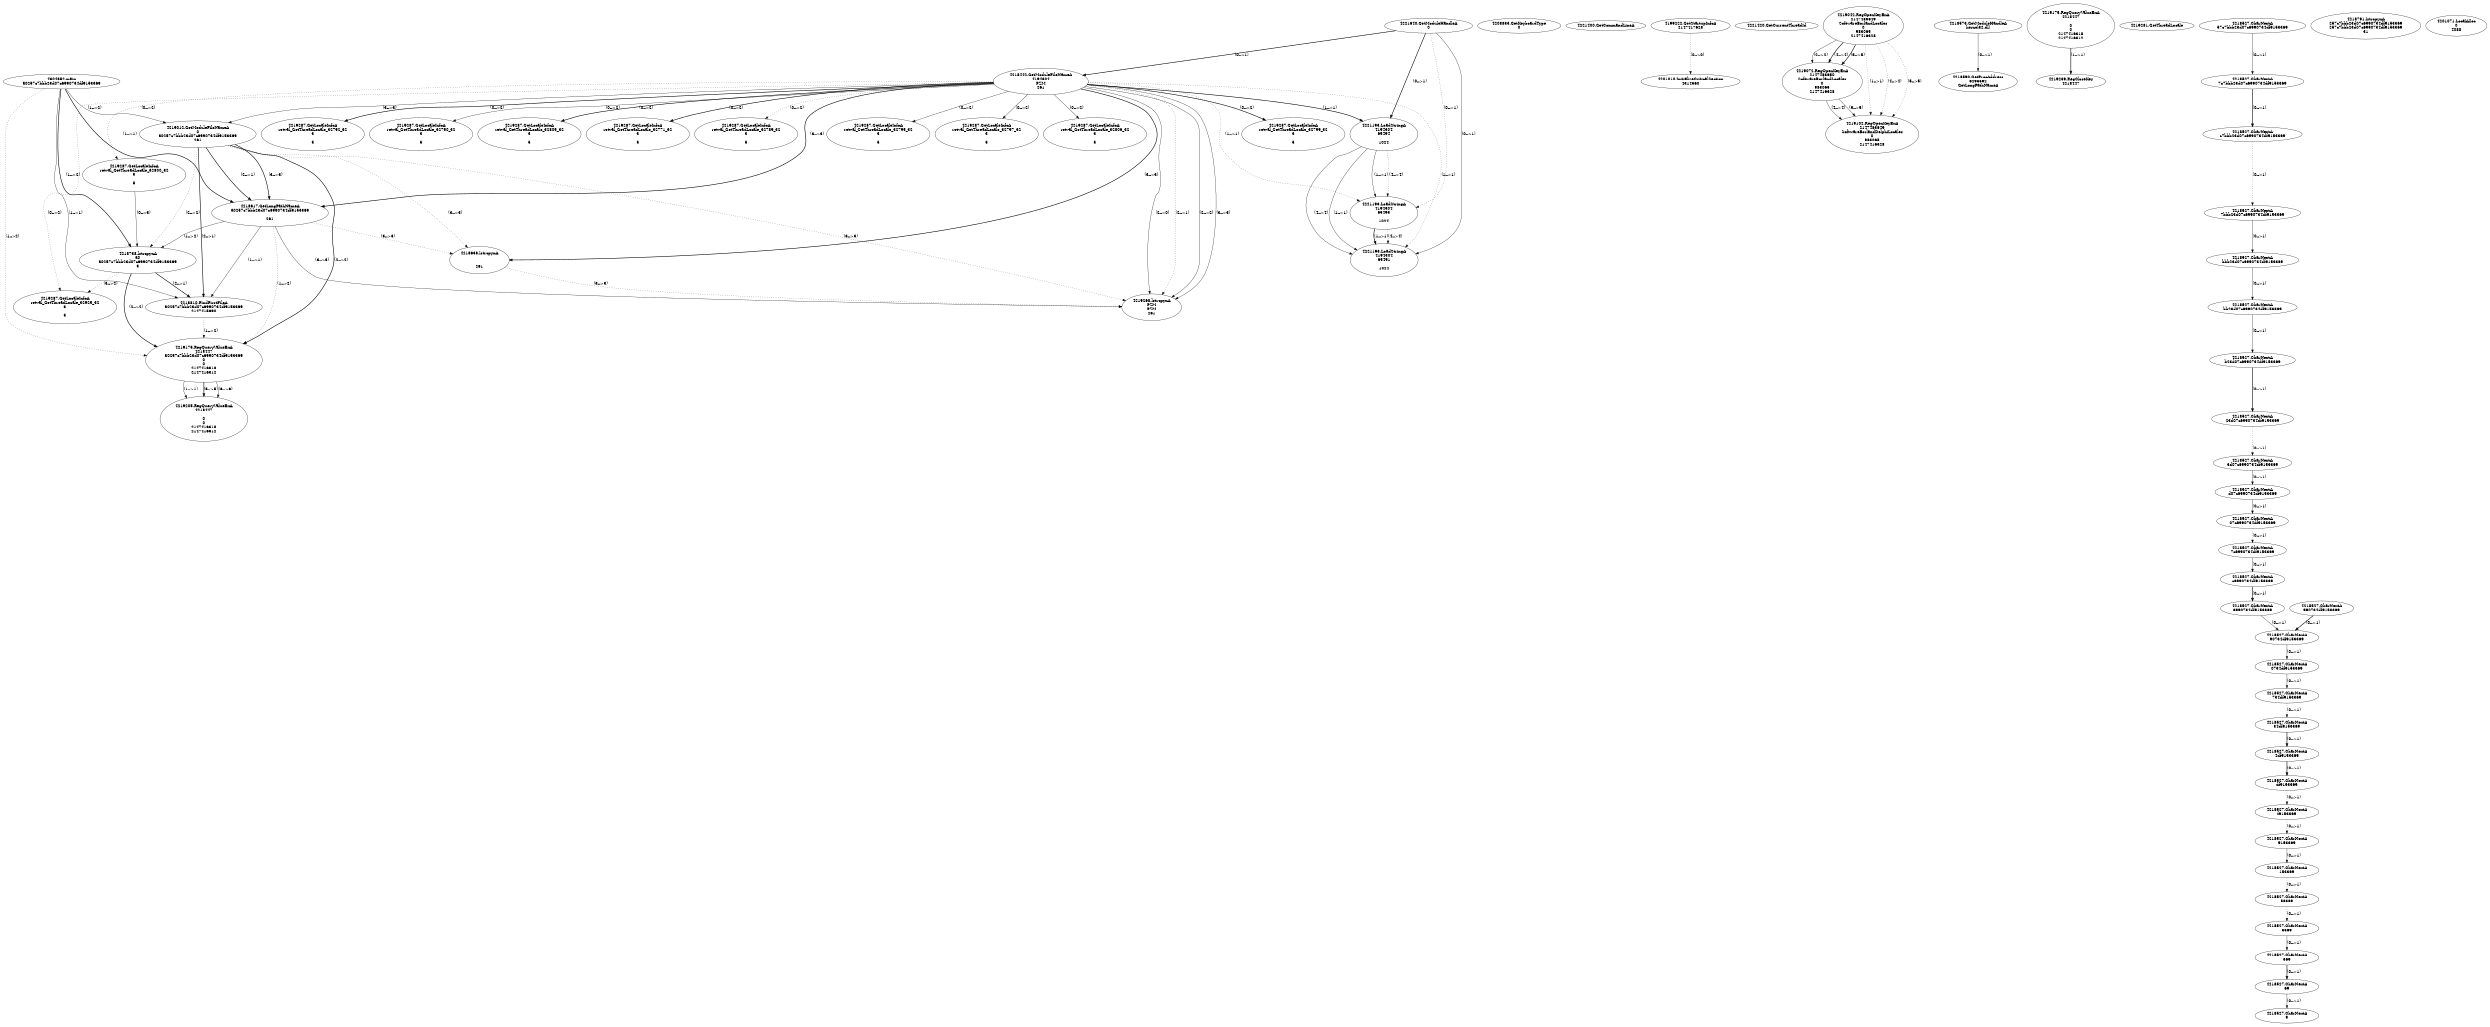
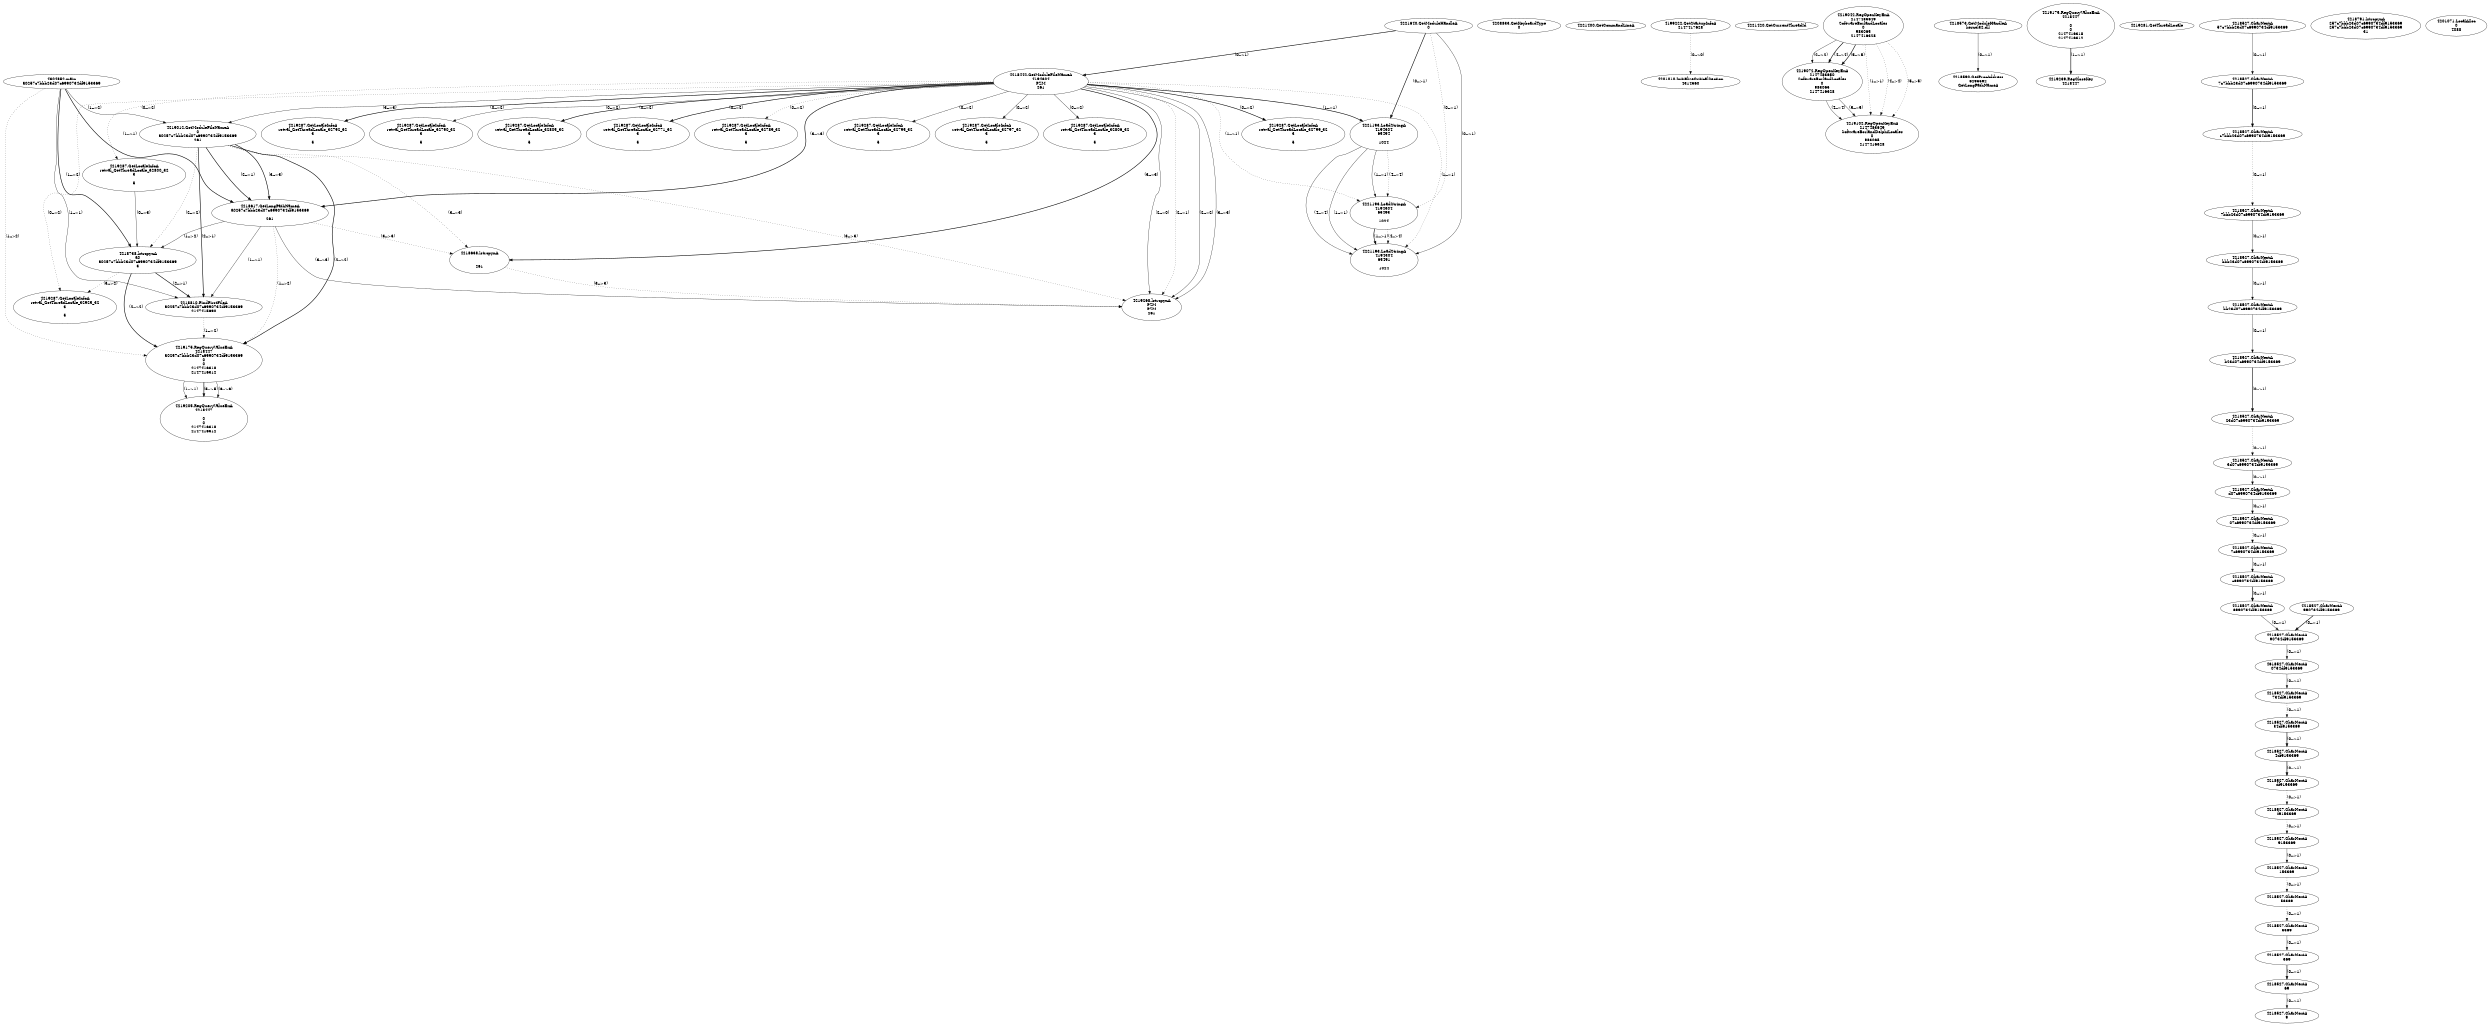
node "4218527.CharNextA 0734df9153369": label "4218527.CharNextA 0734df9153369" -> "4618527.CharNextA 0734df9153369"
